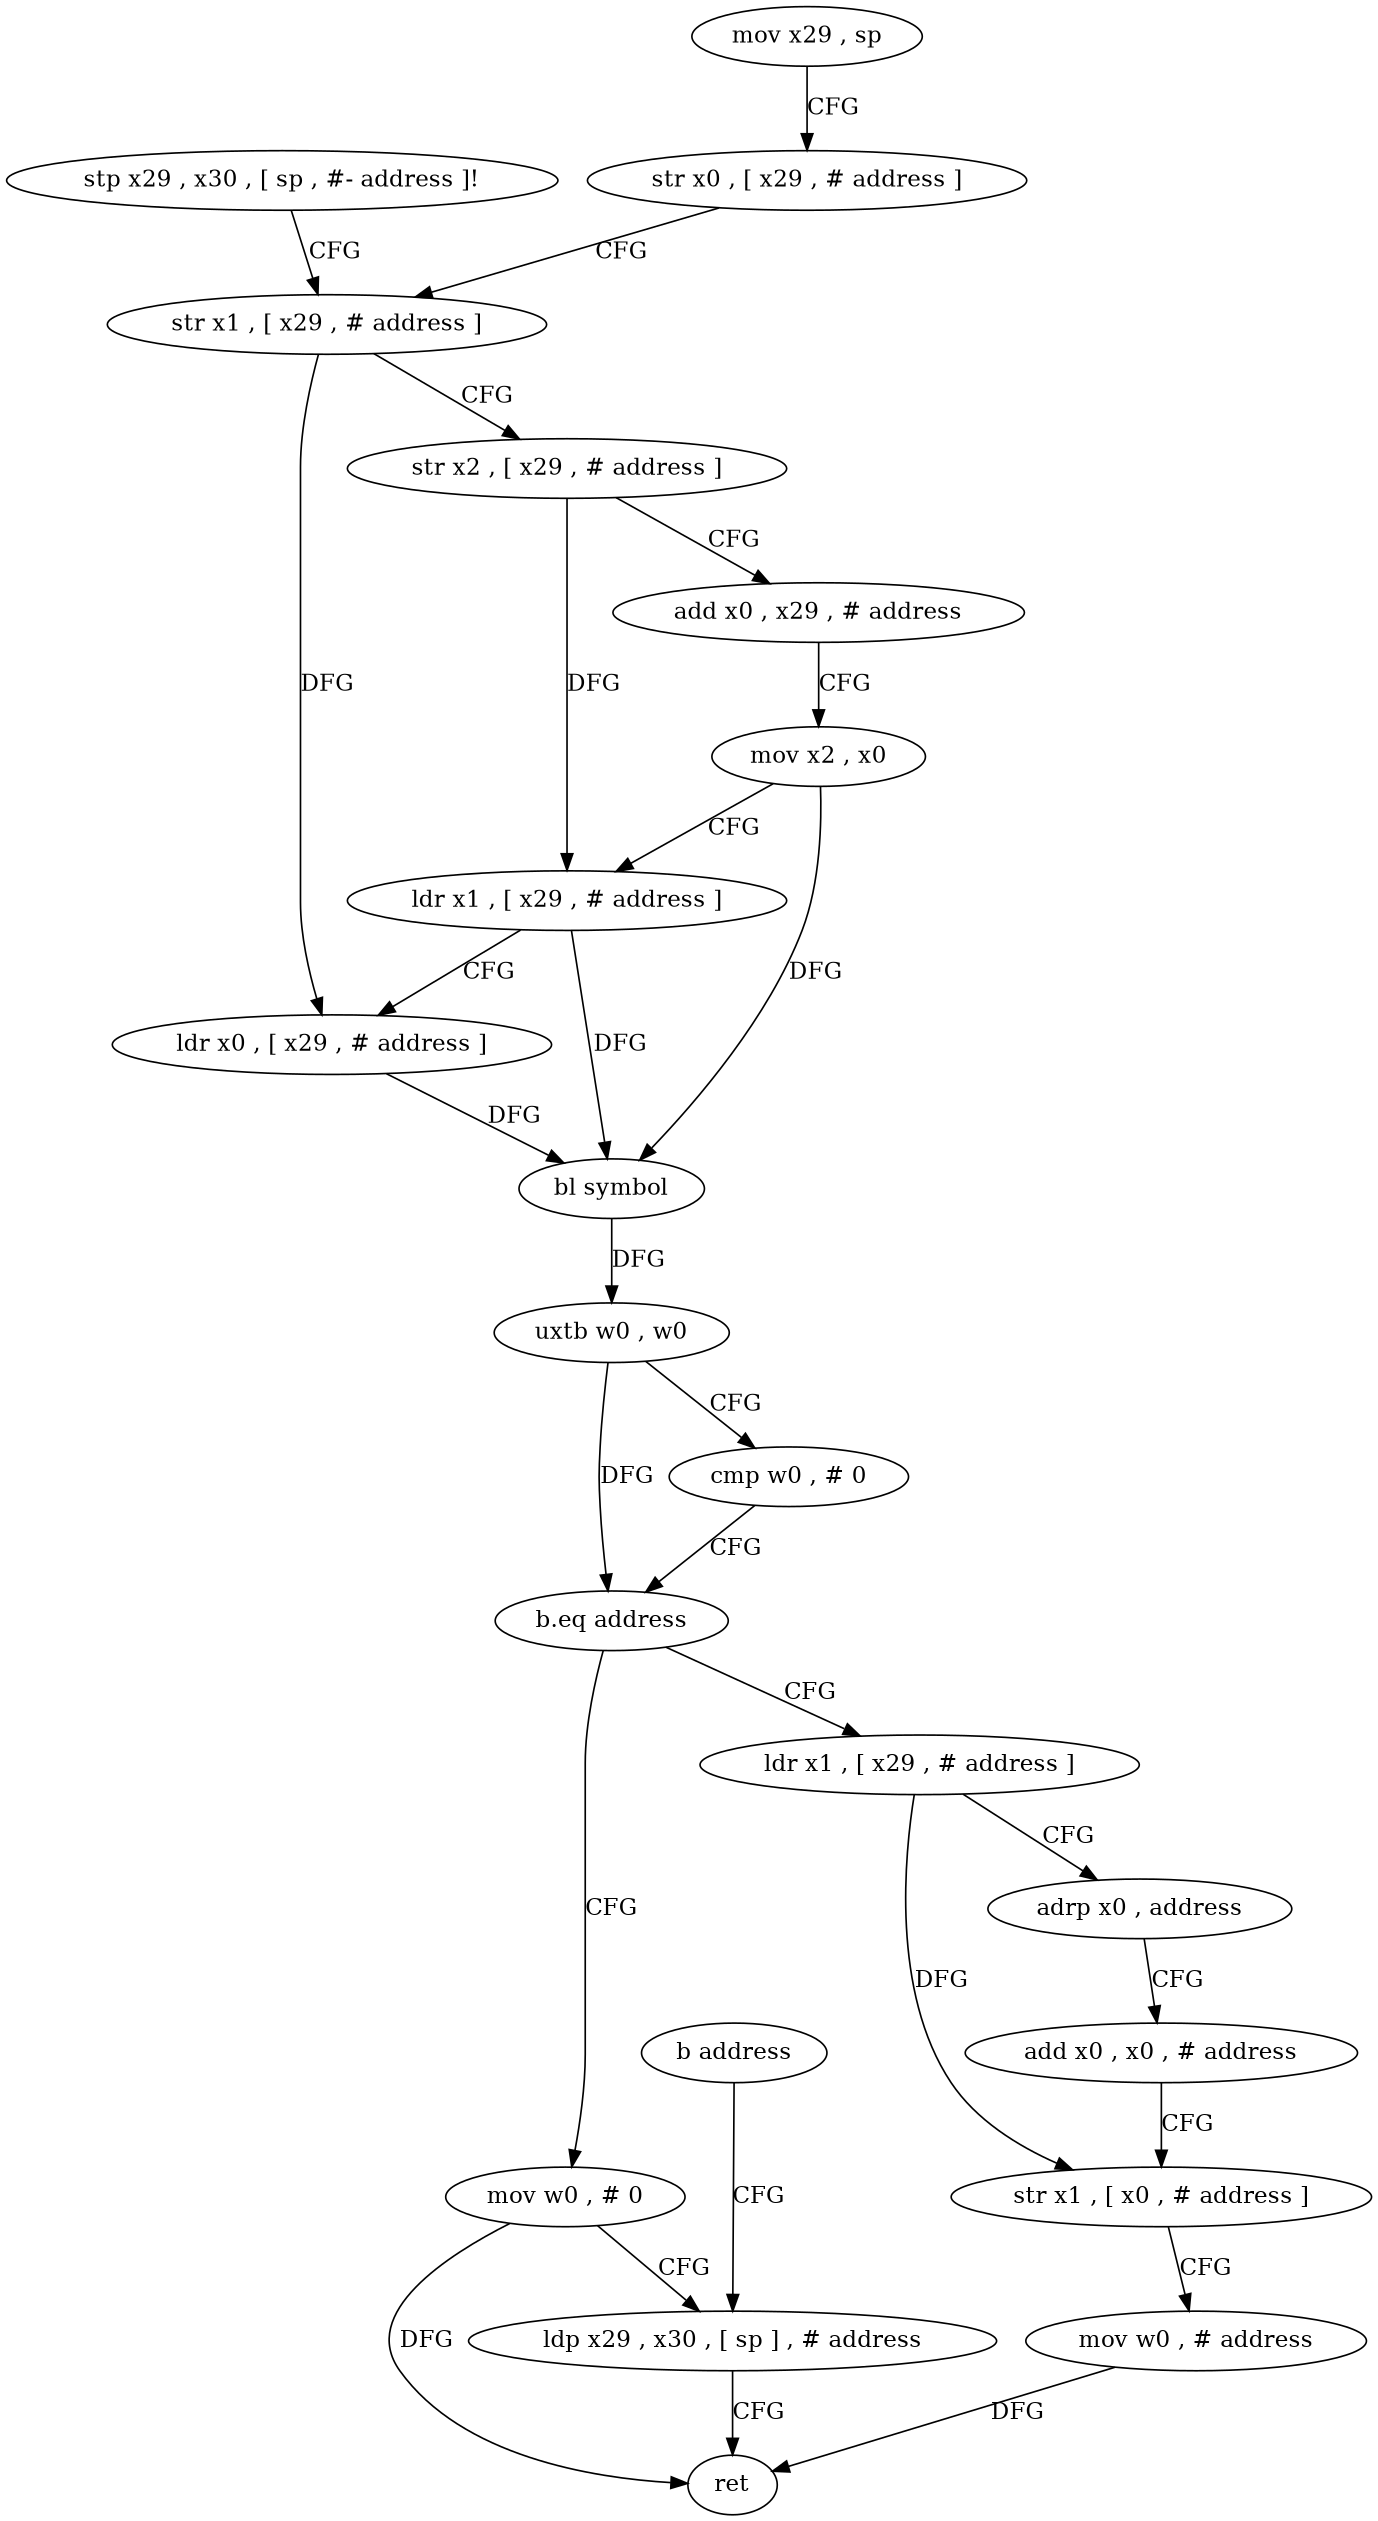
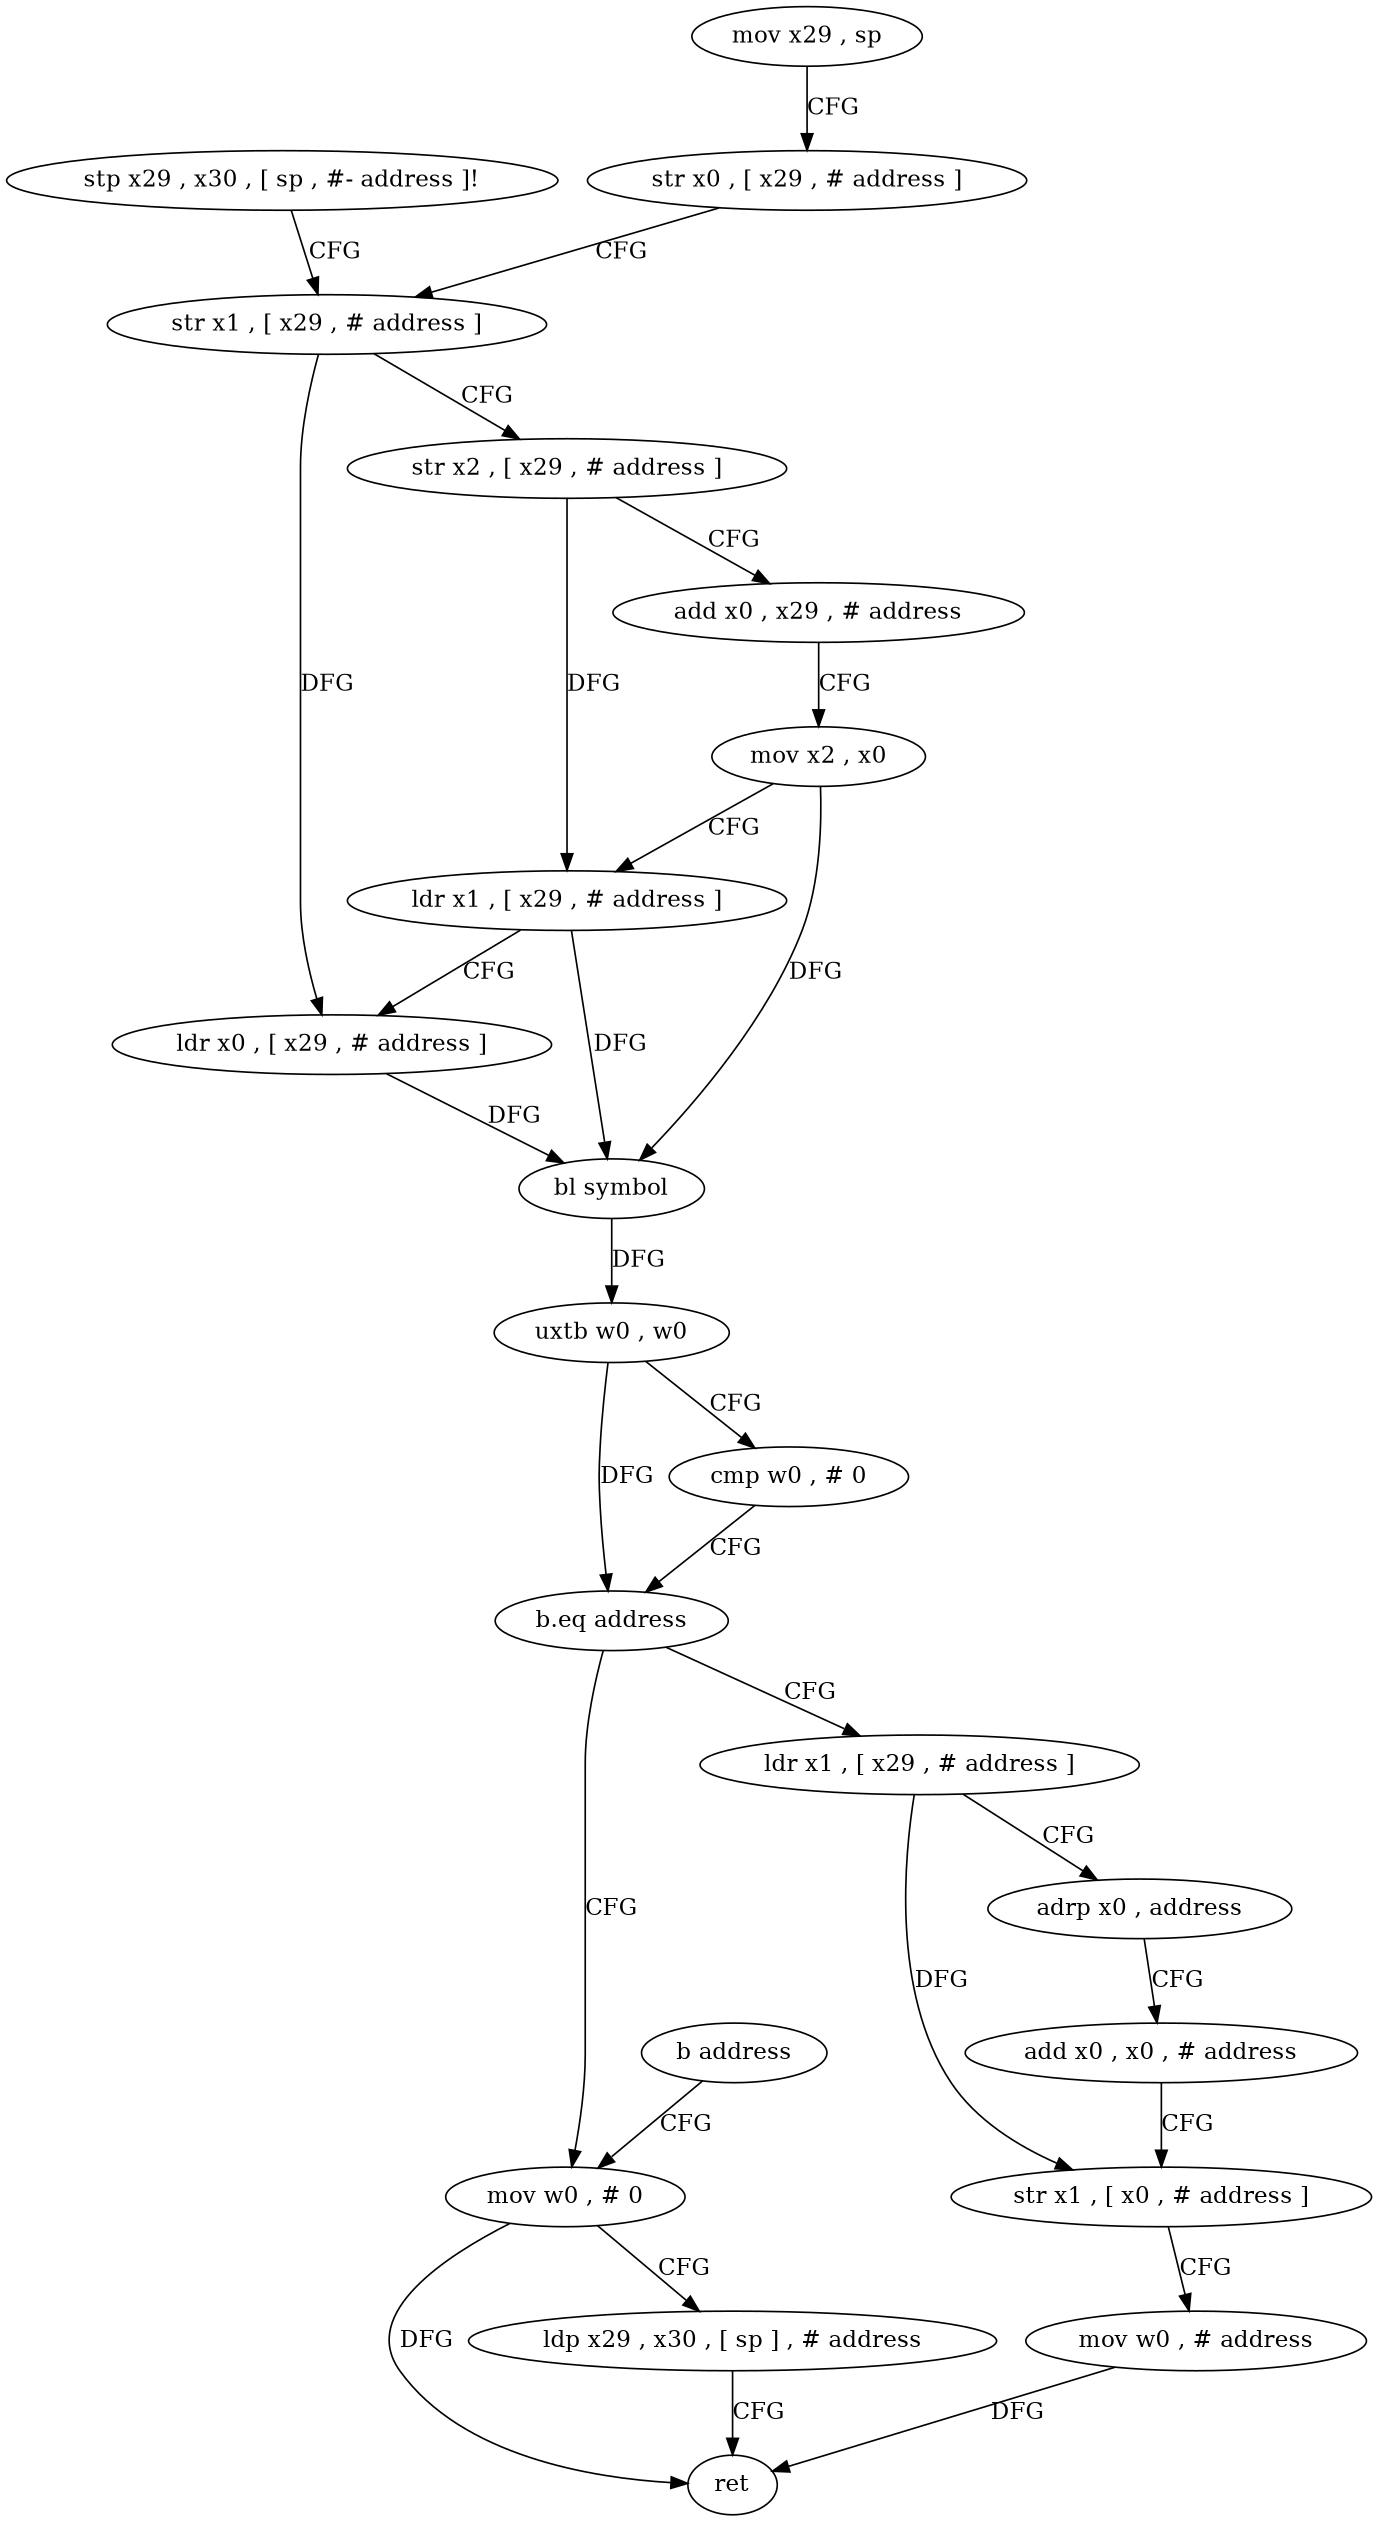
edge "b address" -> "ldp x29 , x30 , [ sp ] , # address": now "b address" -> "mov w0 , # 0"
